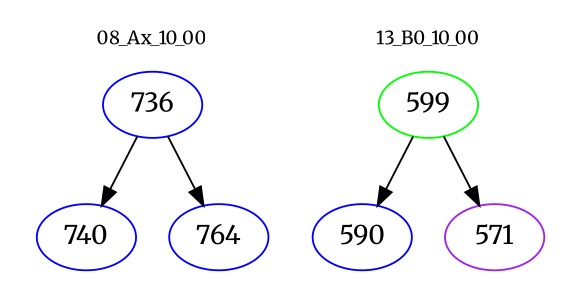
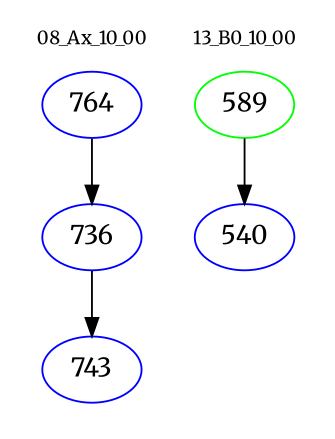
node "599": label "599" -> "589"
edge "736" -> "764": reversed
node "740": label "740" -> "743"
node "590": label "590" -> "540"
node "571": removed
